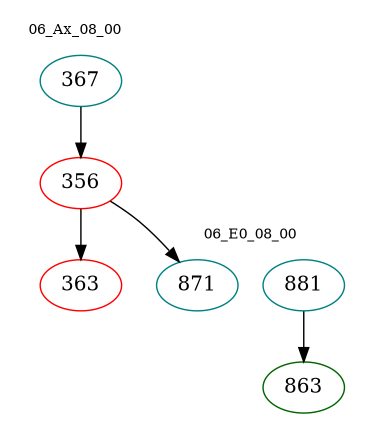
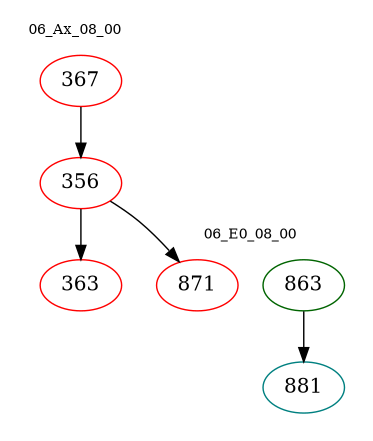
node "367": color teal -> red
node "871": color teal -> red
edge "881" -> "863": reversed
